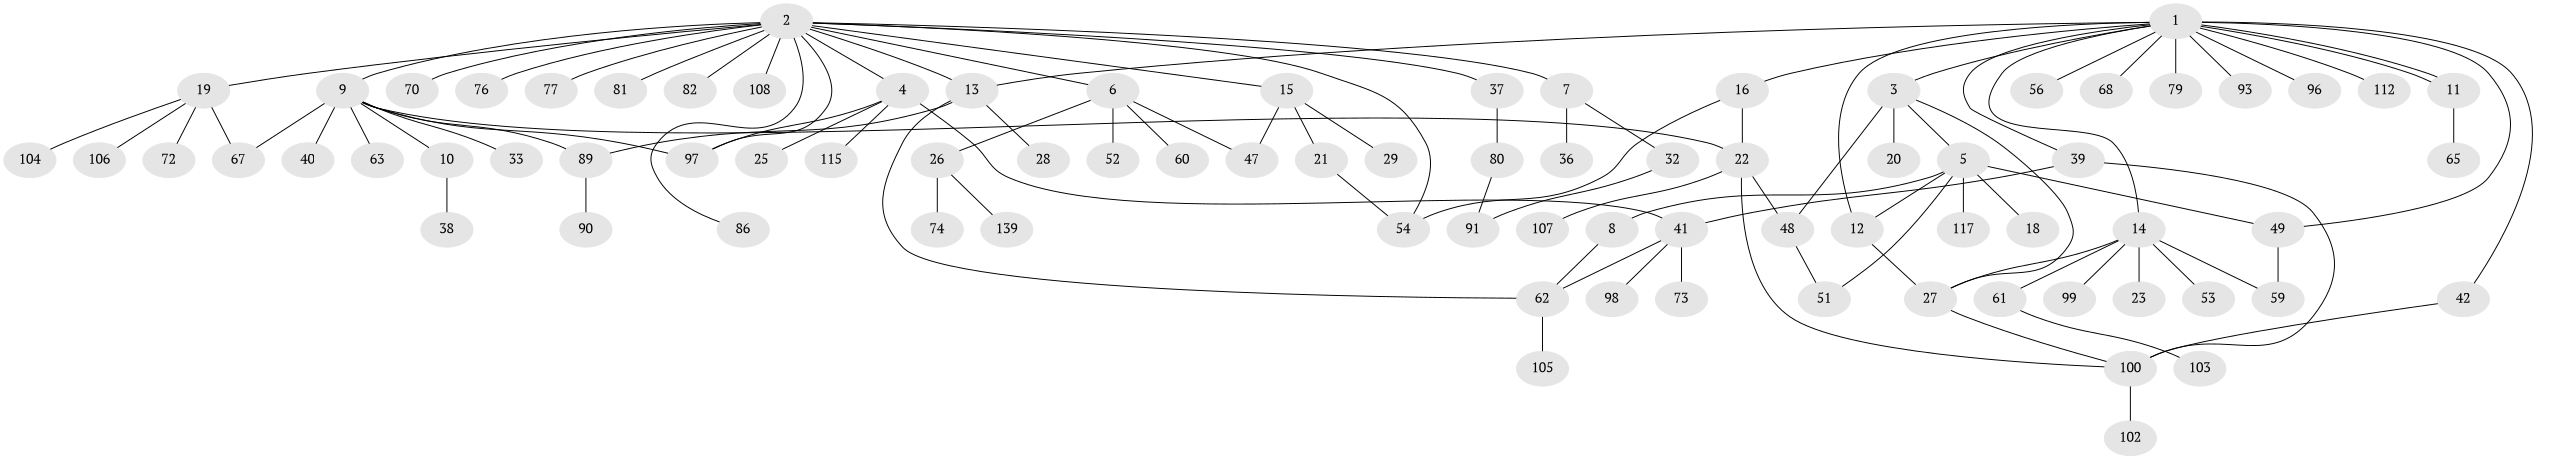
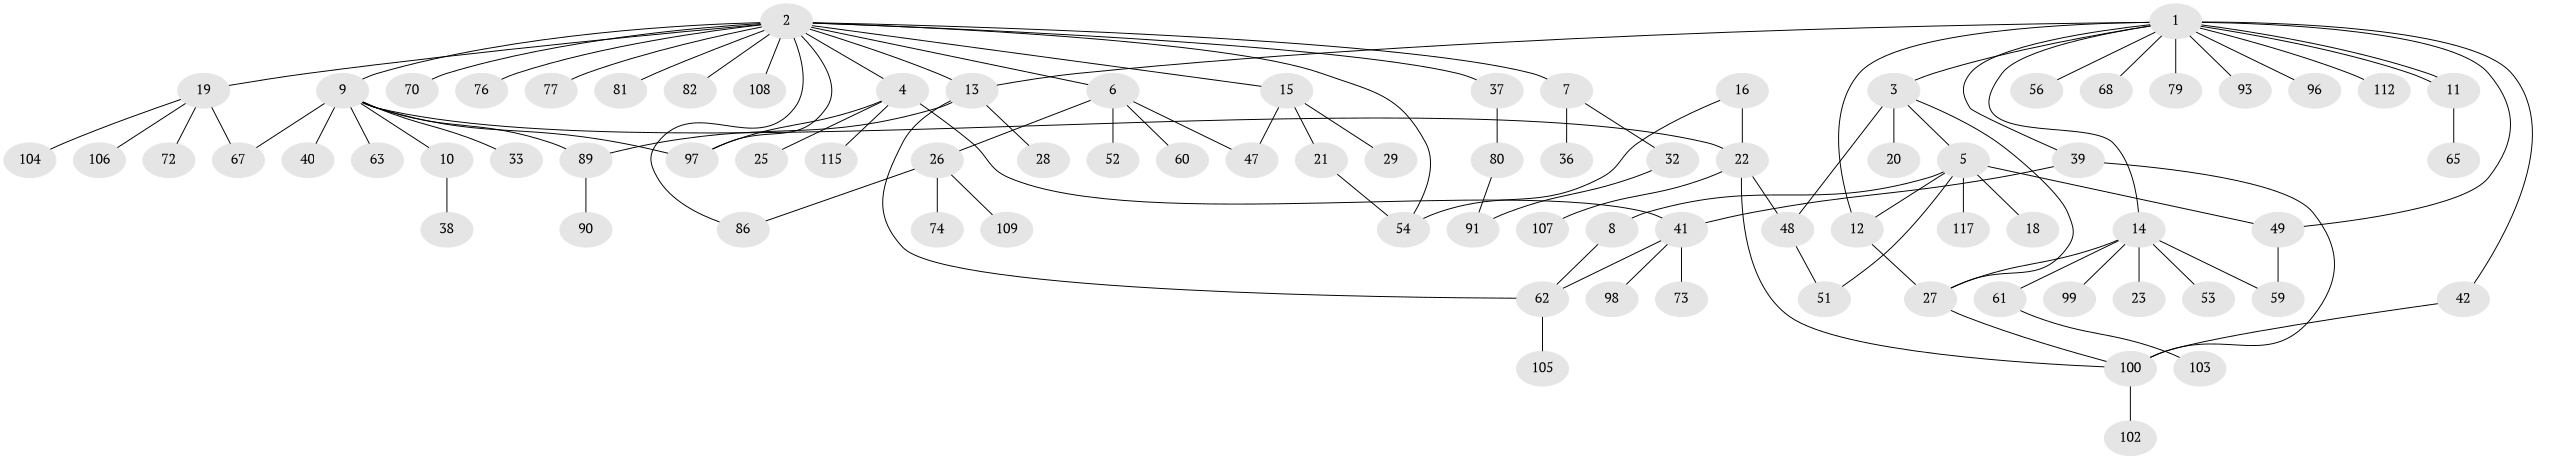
edge "1" -- "16": removed
edge "26" -- "86": added
node "139": label "139" -> "109"
